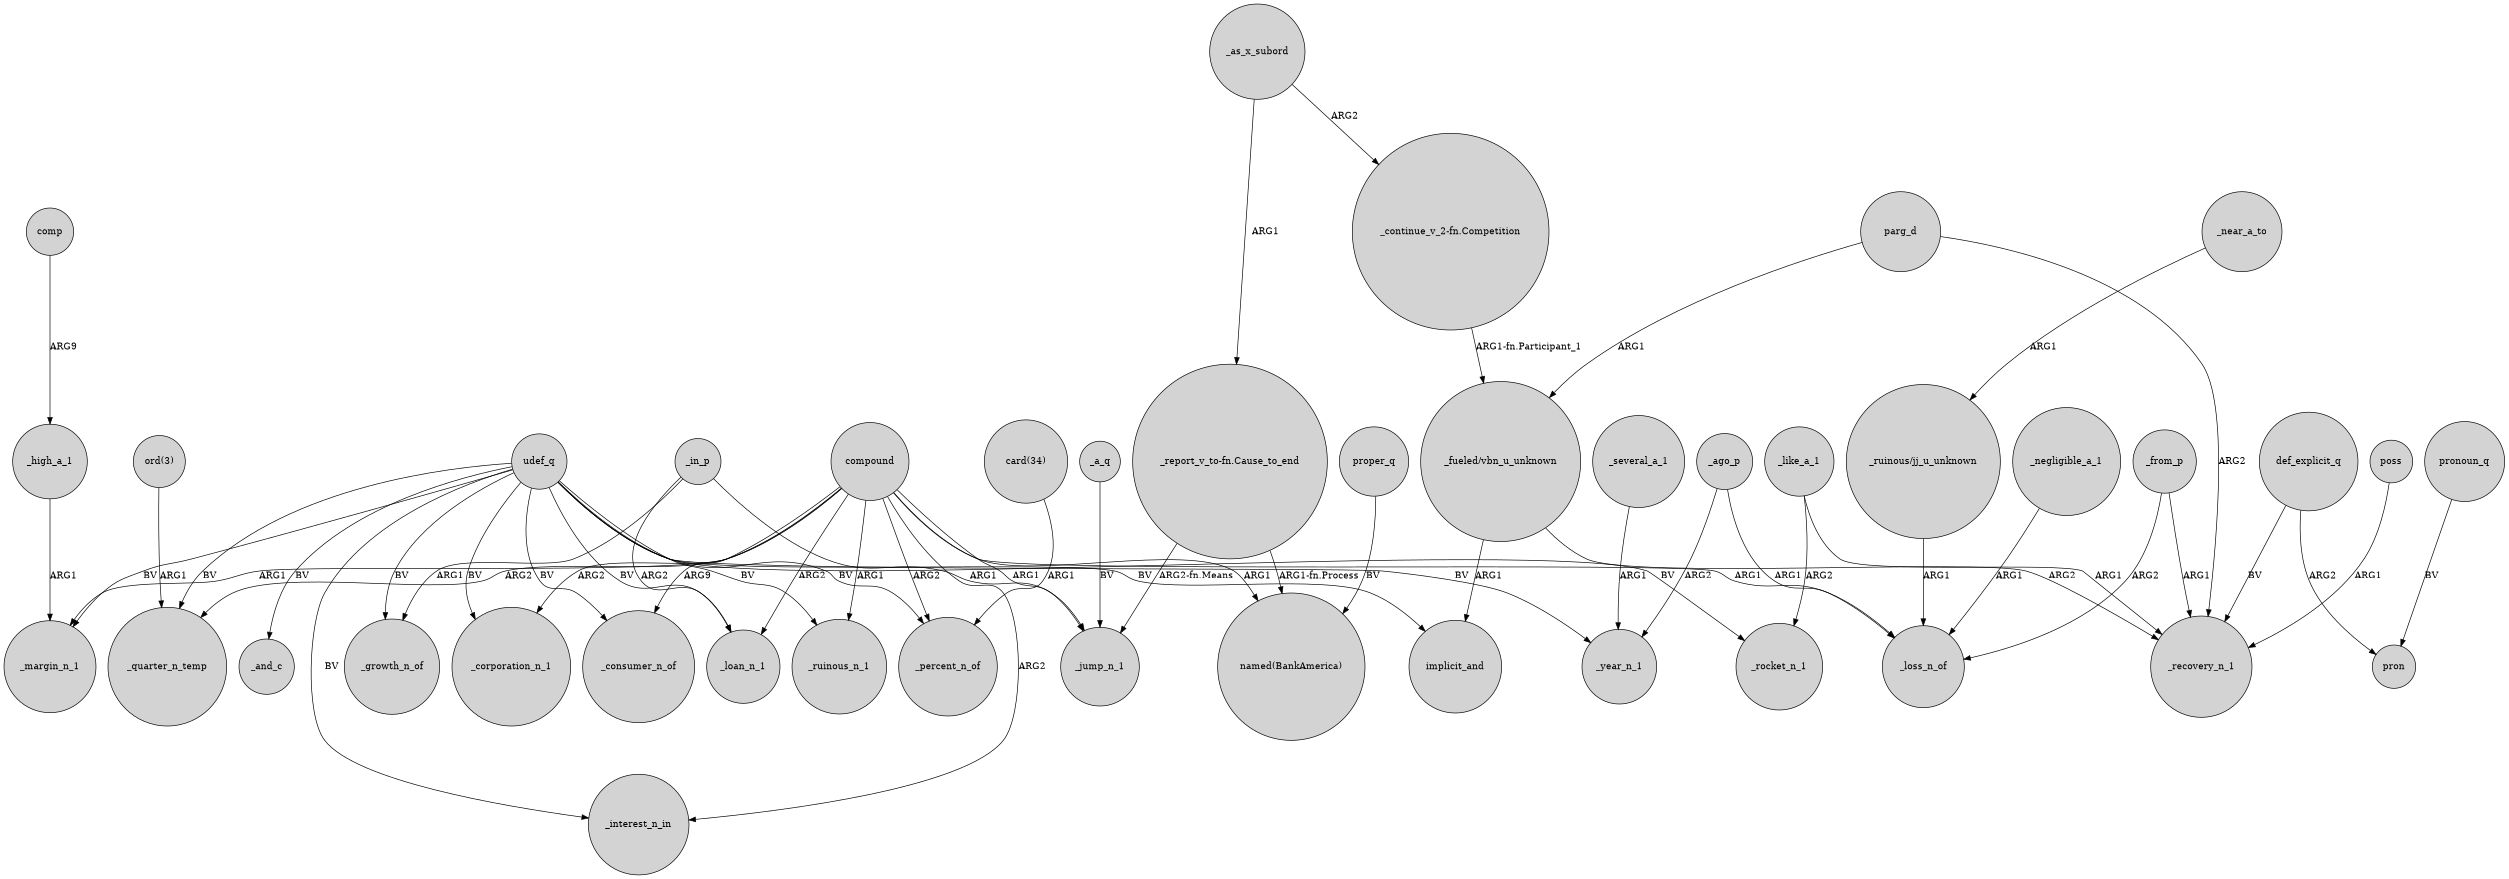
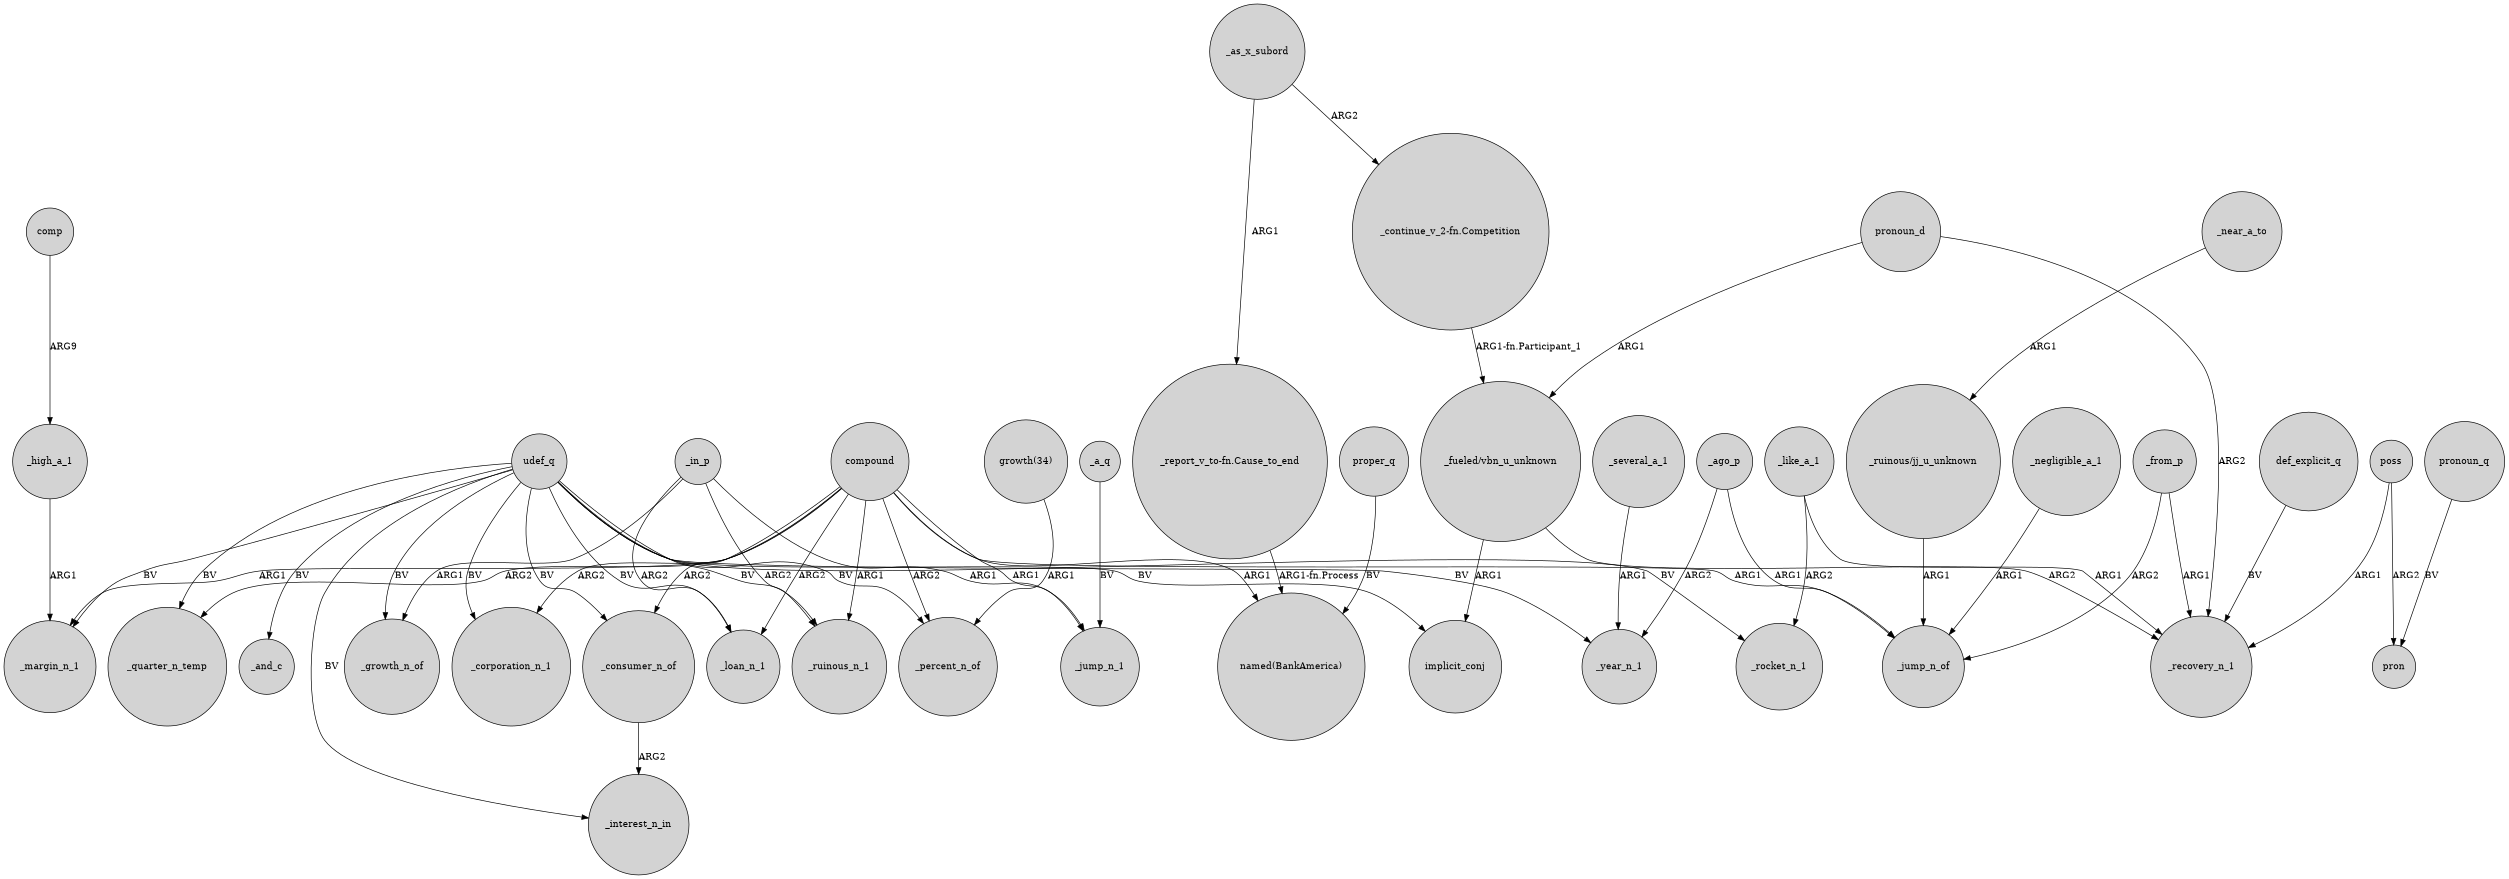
node "parg_d": label "parg_d" -> "pronoun_d"
node "ord(3)": removed
node "card(34)": label "card(34)" -> "growth(34)"
edge "_in_p" -> "_ruinous_n_1": added, label "ARG2"
edge "compound" -> "_consumer_n_of": label "ARG9" -> "ARG2"
edge "_report_v_to-fn.Cause_to_end" -> "_jump_n_1": removed, label "ARG2-fn.Means"
edge "def_explicit_q" -> "pron": now "poss" -> "pron"
node "implicit_and": label "implicit_and" -> "implicit_conj"
node "_loss_n_of": label "_loss_n_of" -> "_jump_n_of"
edge "compound" -> "_interest_n_in": now "_consumer_n_of" -> "_interest_n_in"
